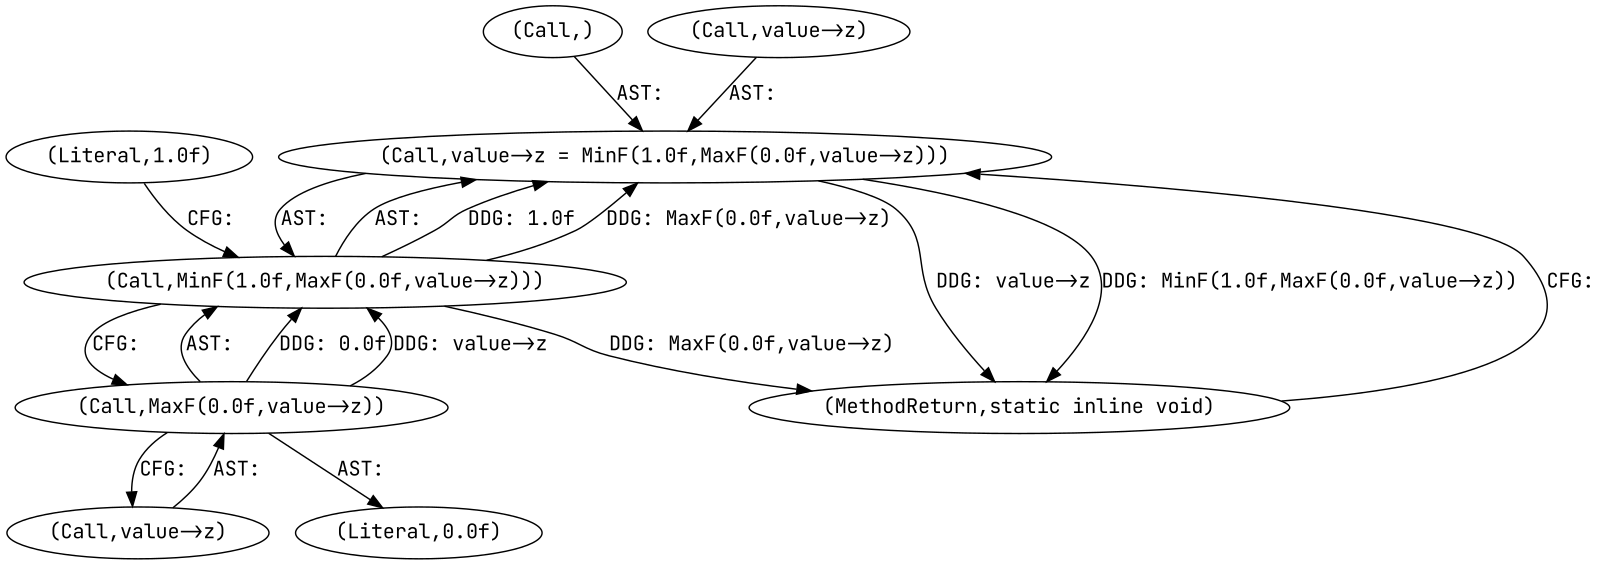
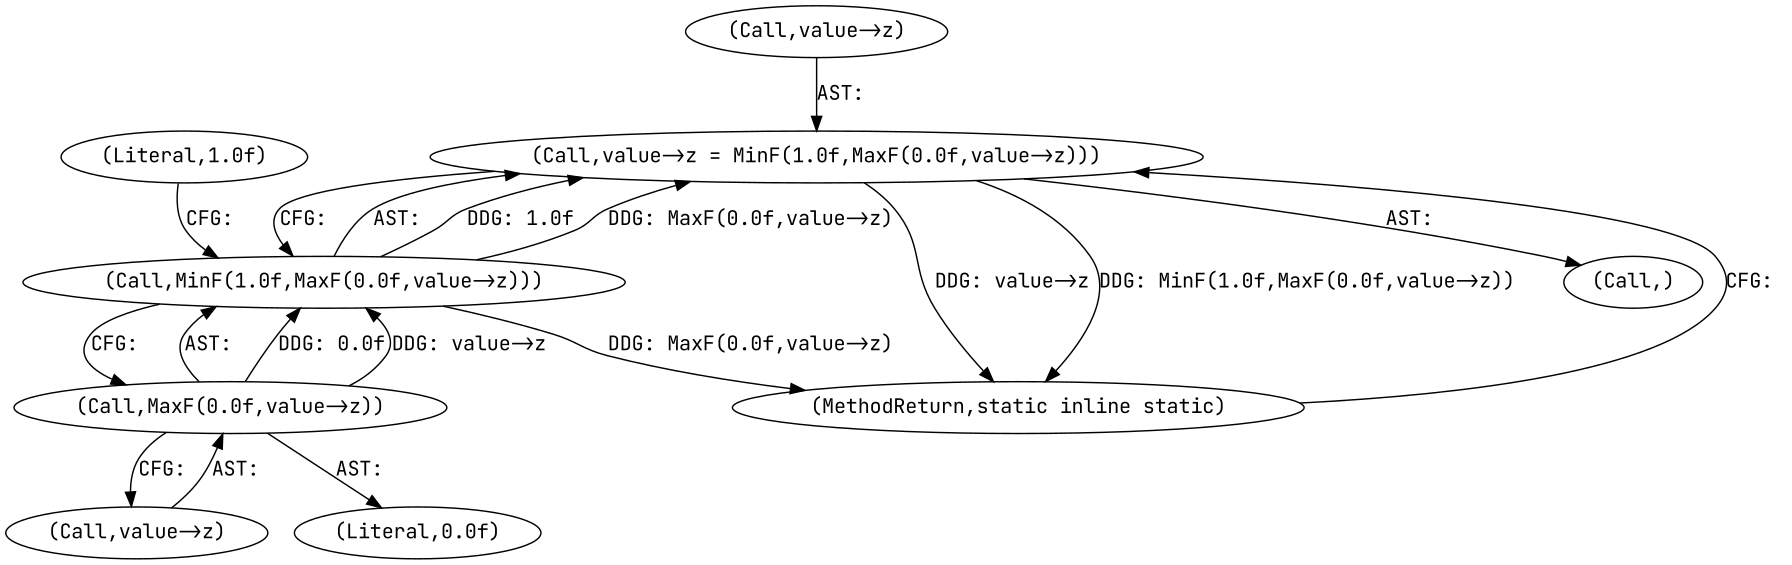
edge "(Call,)" -> "(Call,value->z = MinF(1.0f,MaxF(0.0f,value->z)))": reversed
edge "(Call,value->z = MinF(1.0f,MaxF(0.0f,value->z)))" -> "(Call,MinF(1.0f,MaxF(0.0f,value->z)))": label "AST: " -> "CFG: "
node "(MethodReturn,static inline void)": label "(MethodReturn,static inline void)" -> "(MethodReturn,static inline static)"
